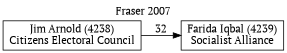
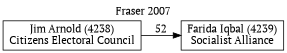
edge "Jim Arnold (4238) Citizens Electoral Council" -> "Farida Iqbal (4239) Socialist Alliance": label "32" -> "52"
